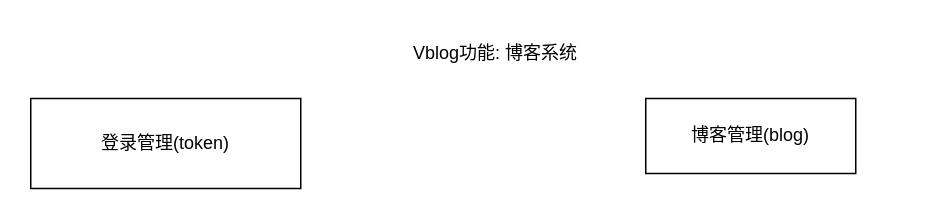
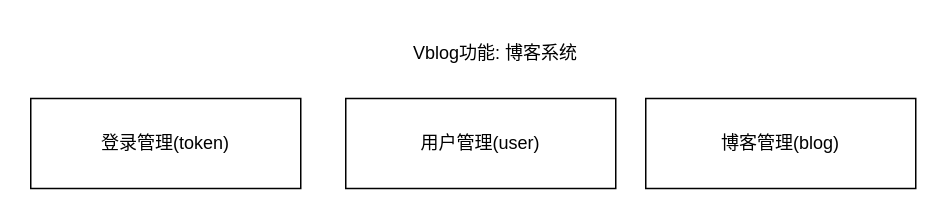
node "博客管理(blog)": size 210x75 -> 270x90
node "用户管理(user)": added
